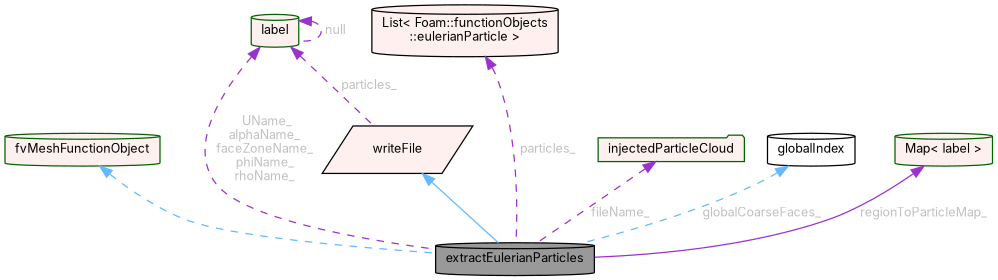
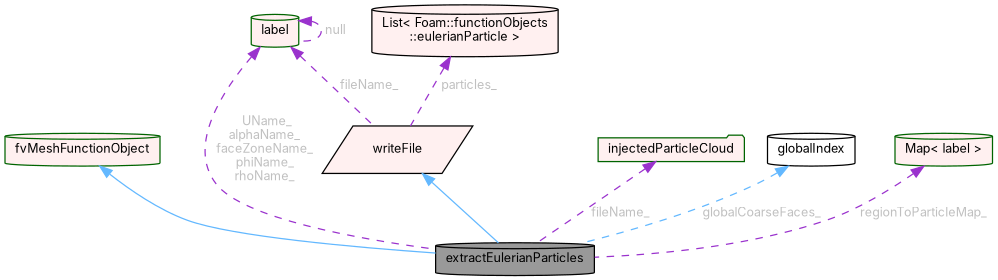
edge "writeFile" -> "label": label " particles_" -> " fileName_"
edge "extractEulerianParticles" -> "List< Foam::functionObjects ::eulerianParticle >": now "writeFile" -> "List< Foam::functionObjects ::eulerianParticle >"
edge "extractEulerianParticles" -> "fvMeshFunctionObject": style dashed -> solid
edge "extractEulerianParticles" -> "Map< label >": style solid -> dashed
